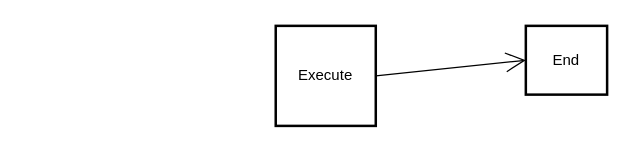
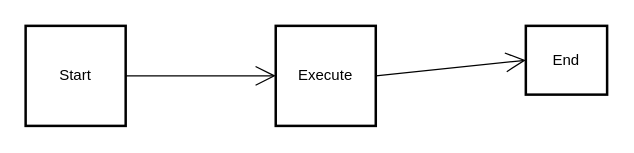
node "Start": added
edge "Start" -> "Execute": added
